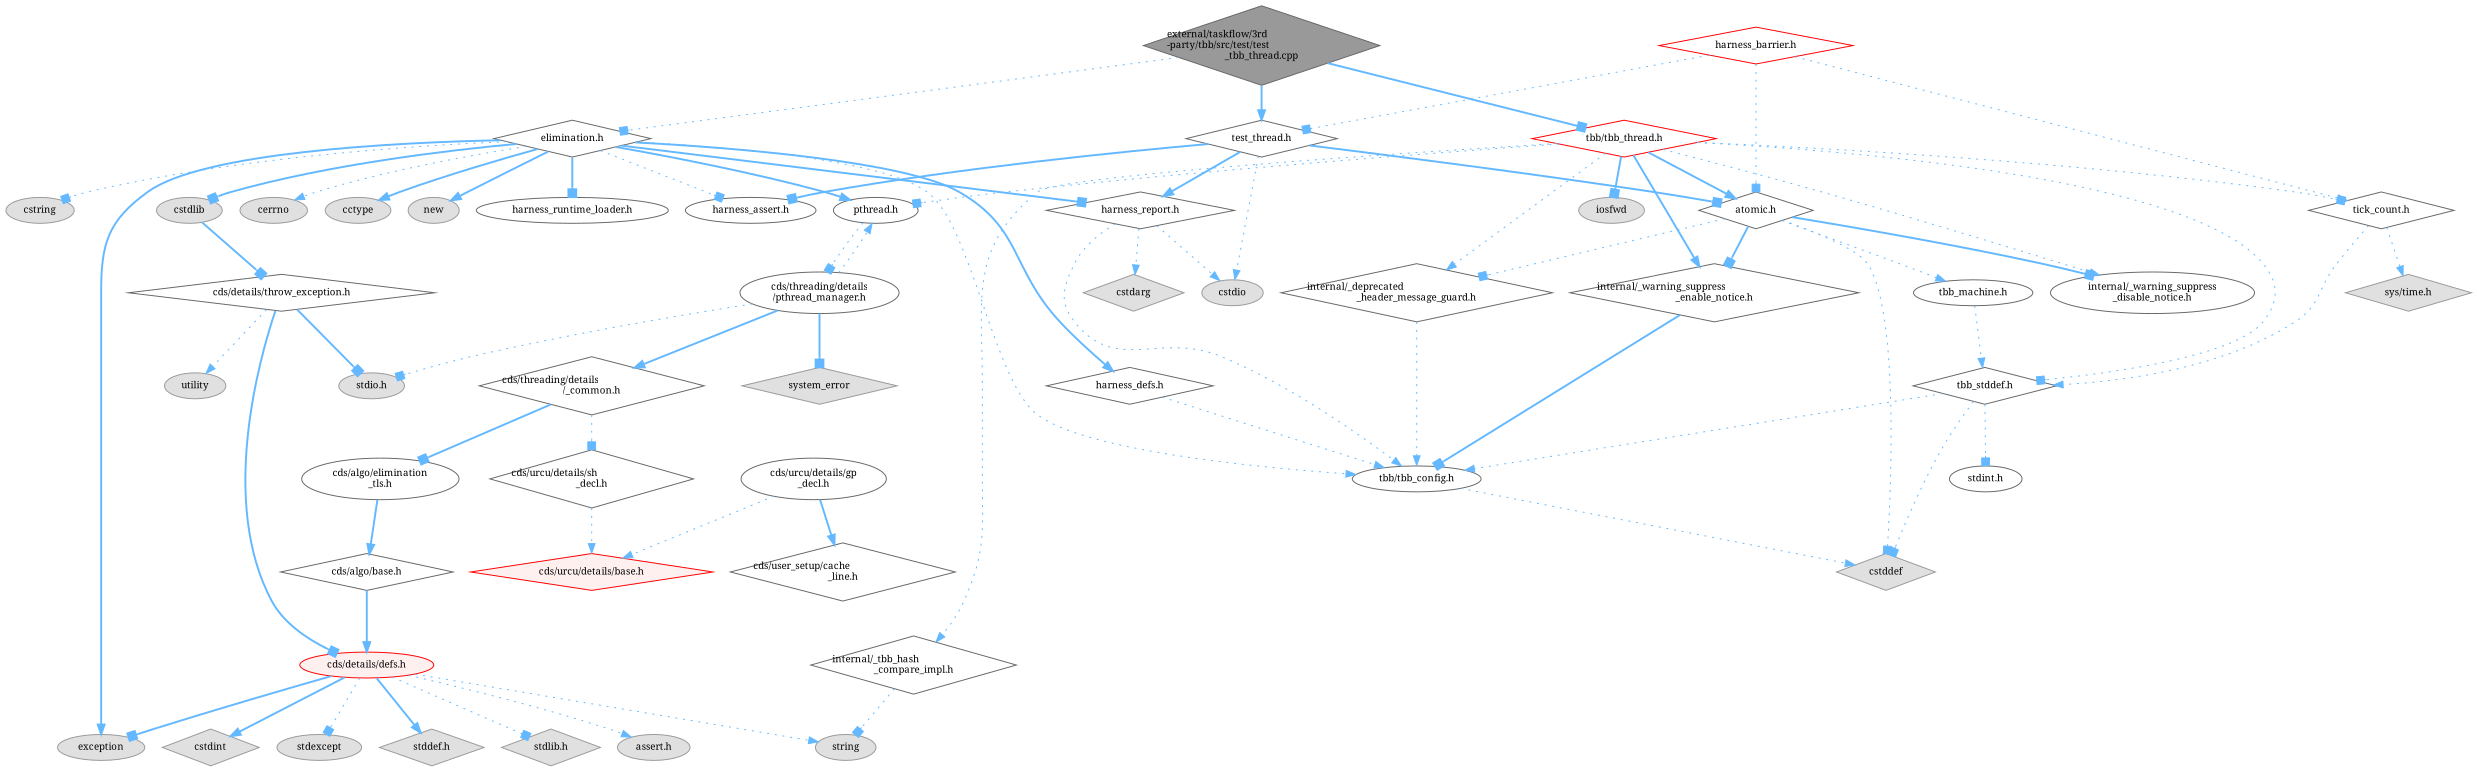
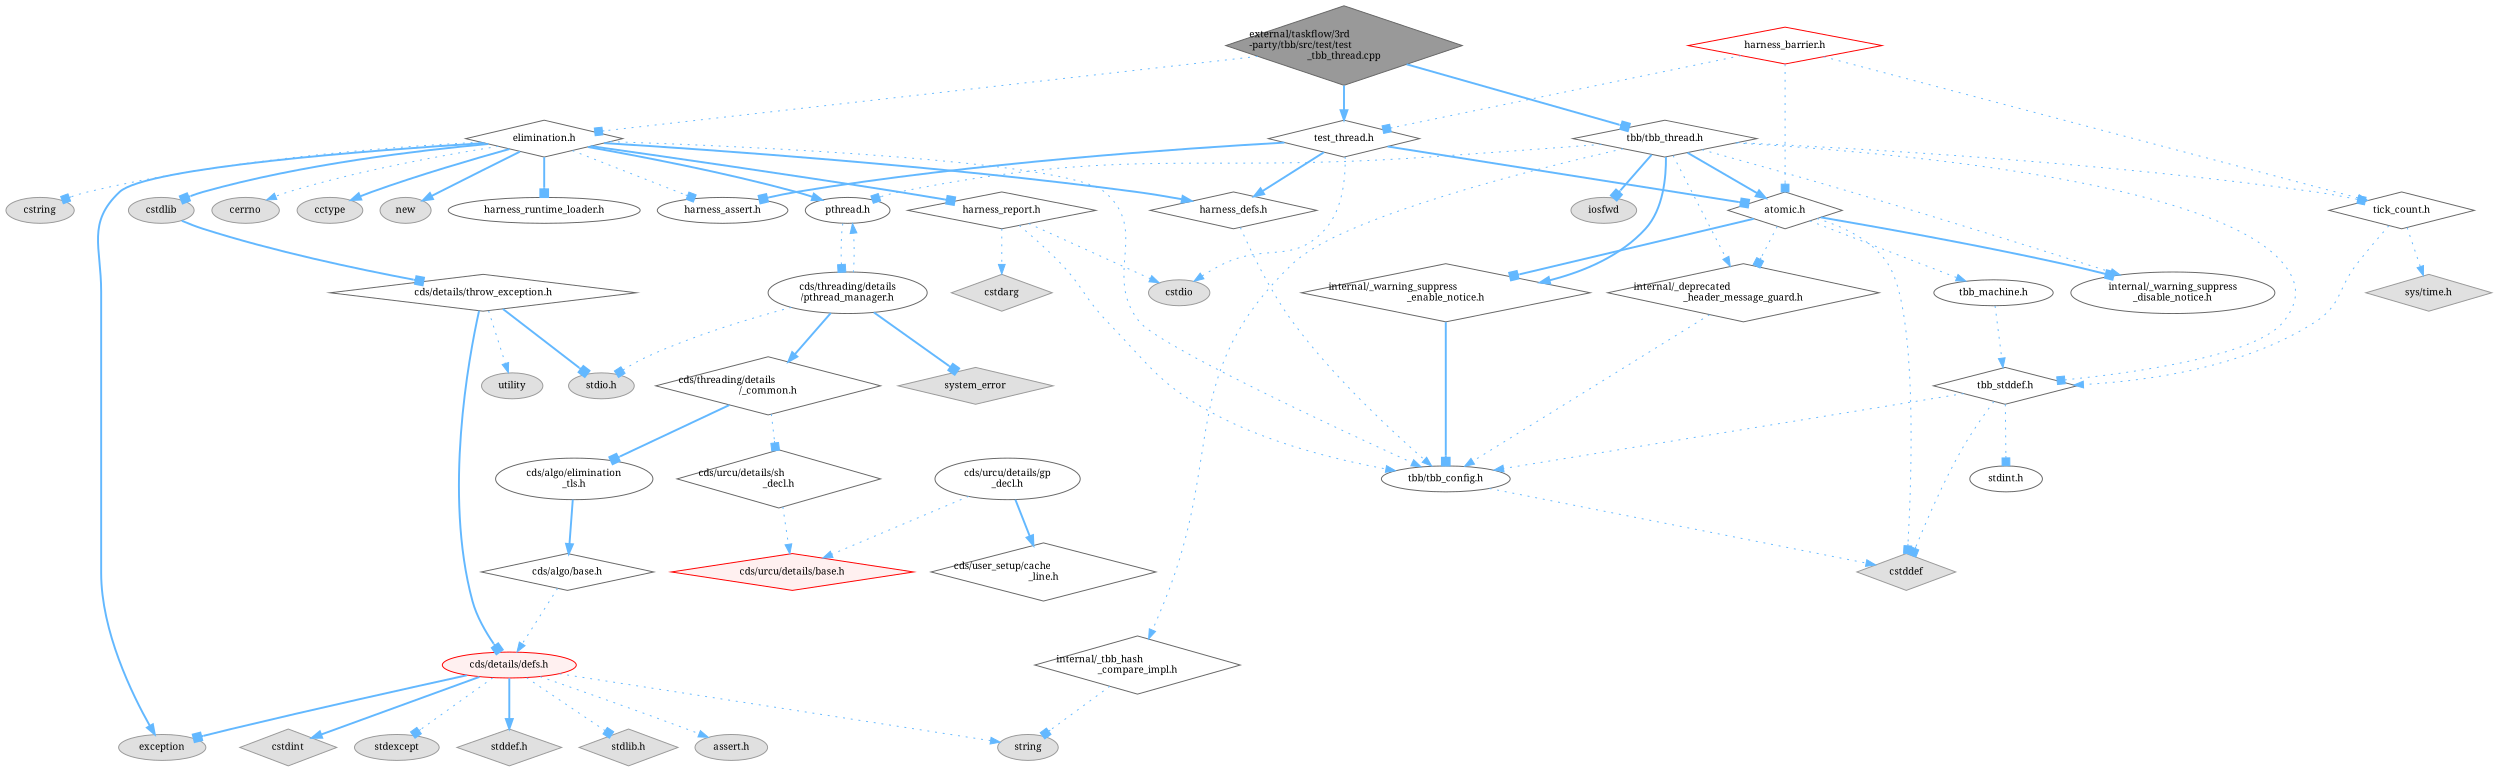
node "tbb/tbb_thread.h": color red -> grey40
edge "test_thread.h" -> "harness_report.h": now "test_thread.h" -> "harness_defs.h"
edge "cds/algo/base.h" -> "cds/details/defs.h": style bold -> dotted
